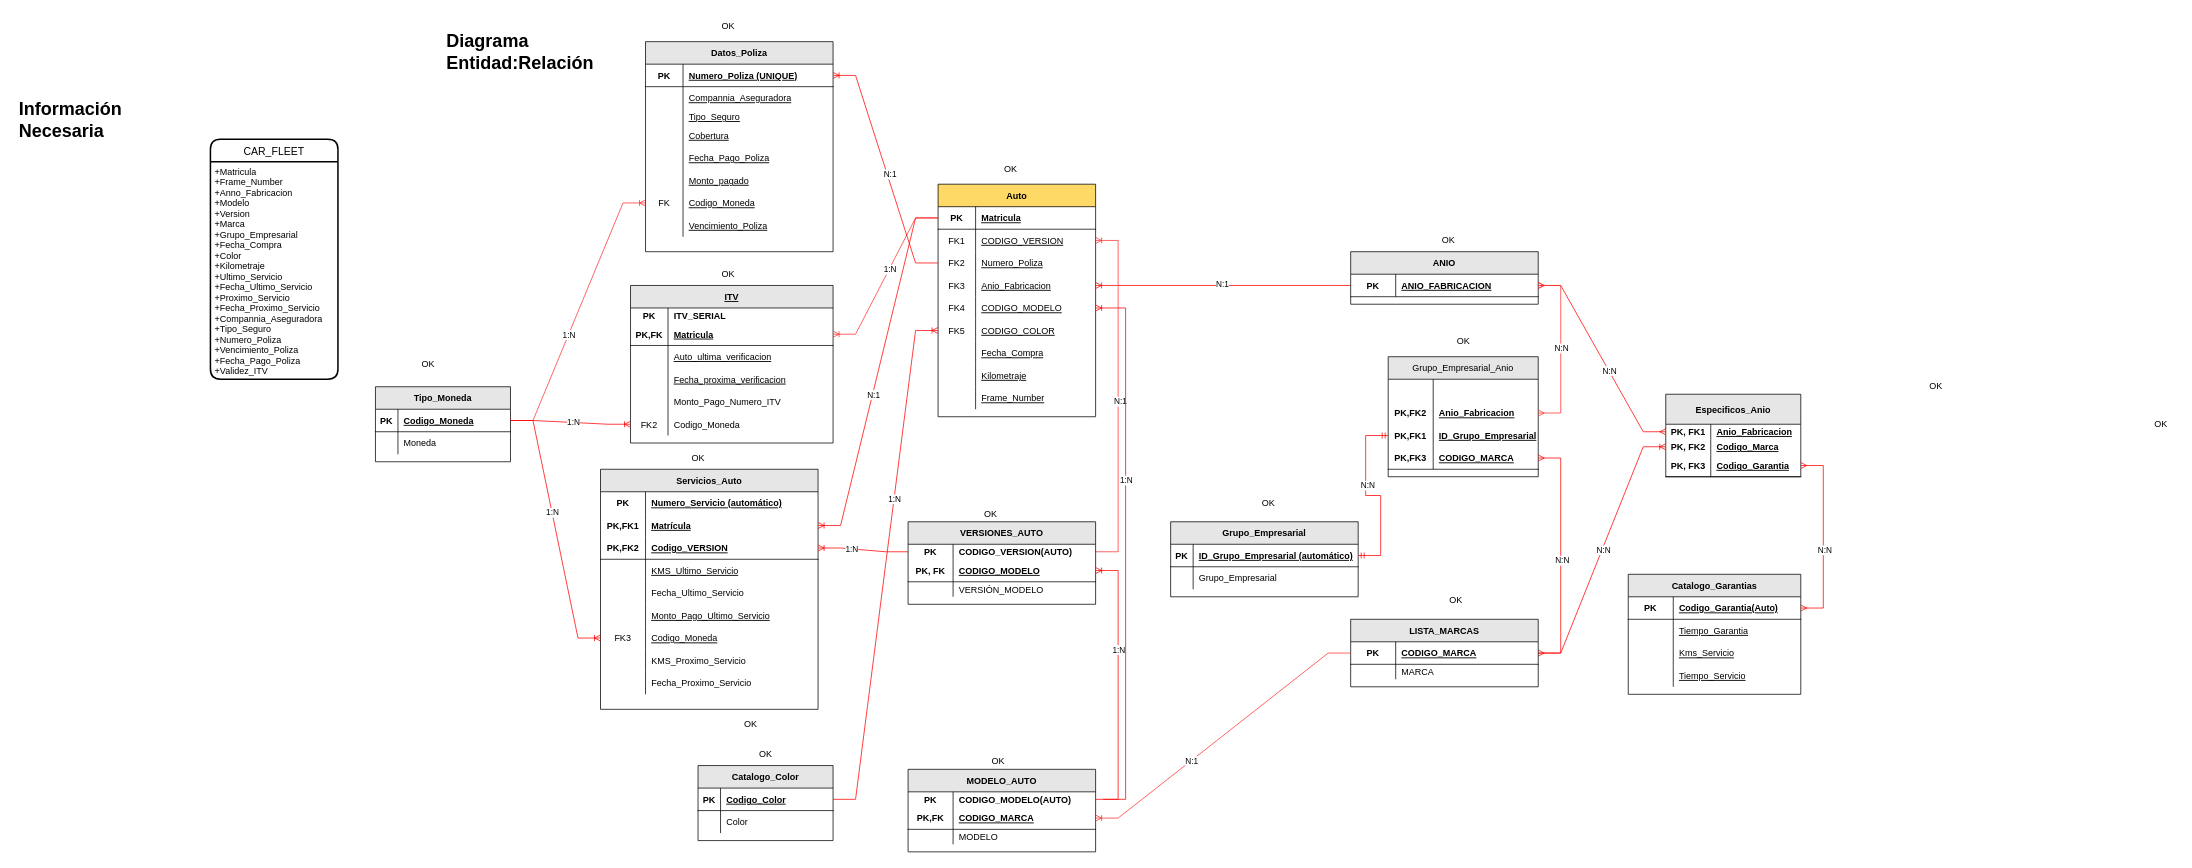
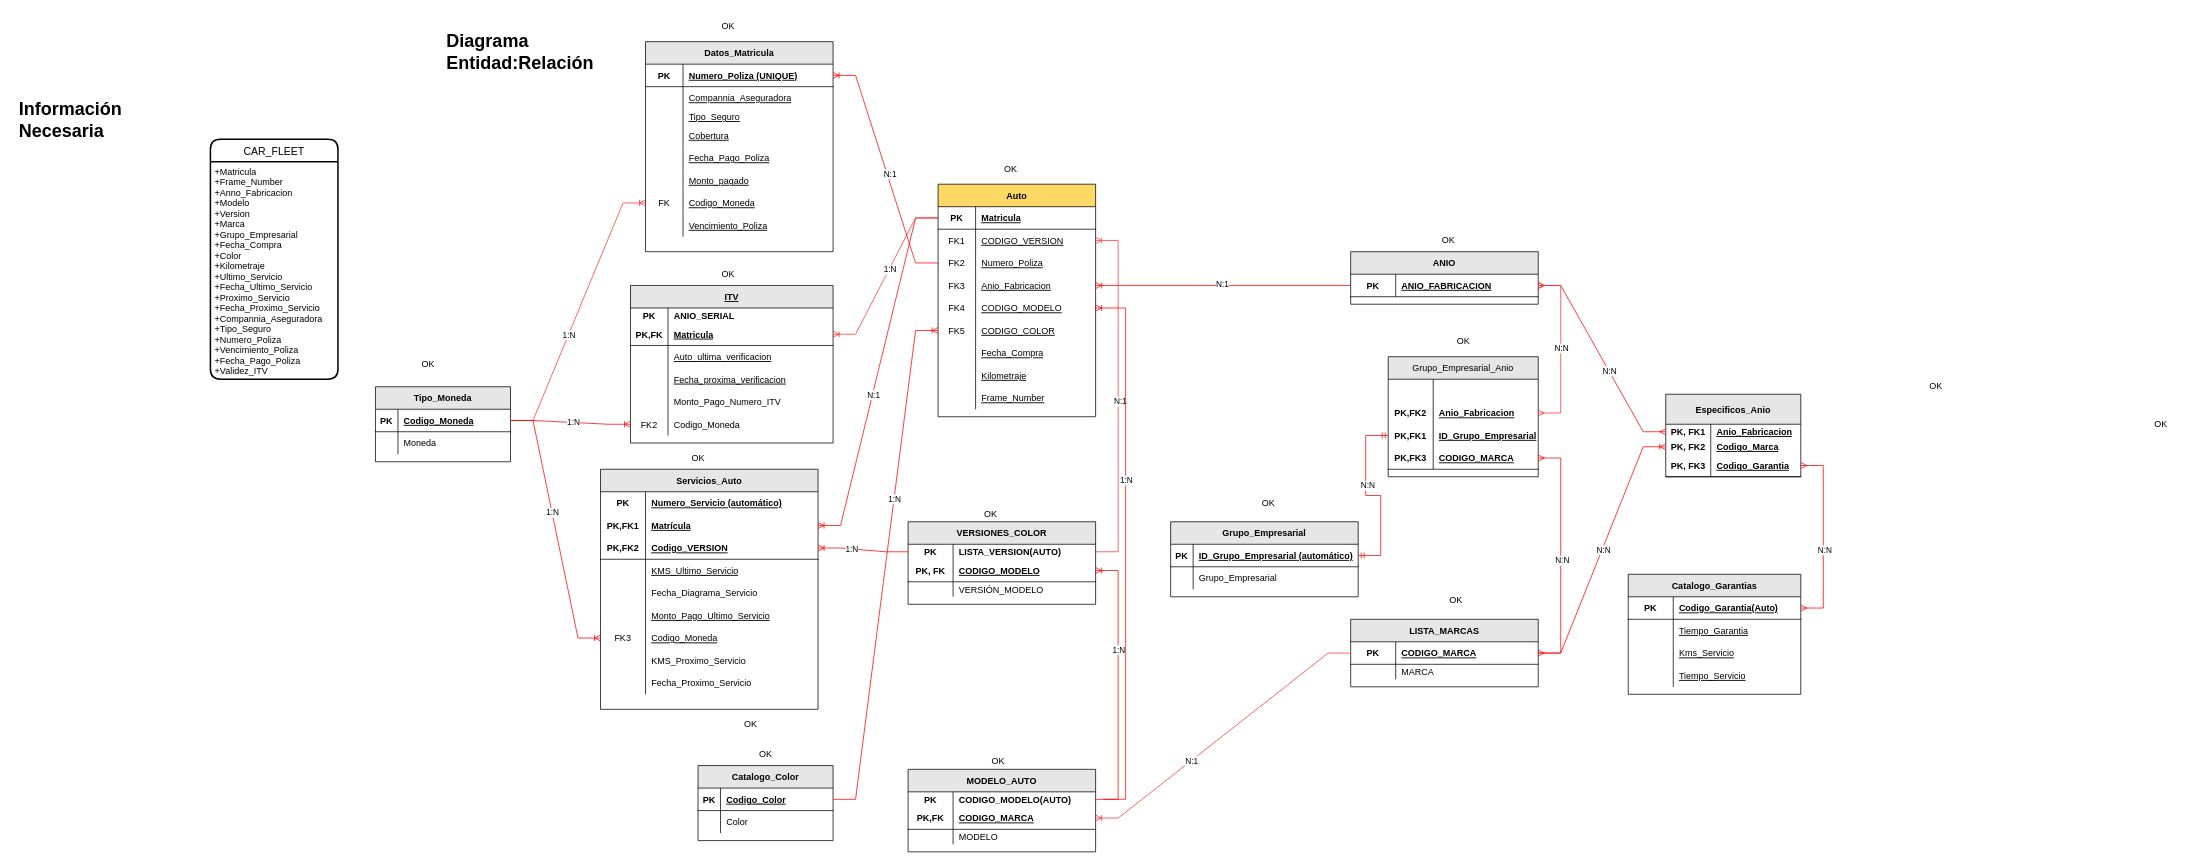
node "Datos_Poliza": label "Datos_Poliza" -> "Datos_Matricula"
node "ITV_SERIAL": label "ITV_SERIAL" -> "ANIO_SERIAL"
node "VERSIONES_AUTO": label "VERSIONES_AUTO" -> "VERSIONES_COLOR"
node "CODIGO_VERSION(AUTO)": label "CODIGO_VERSION(AUTO)" -> "LISTA_VERSION(AUTO)"
node "Fecha_Ultimo_Servicio": label "Fecha_Ultimo_Servicio" -> "Fecha_Diagrama_Servicio"
